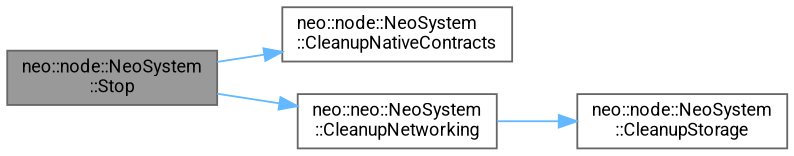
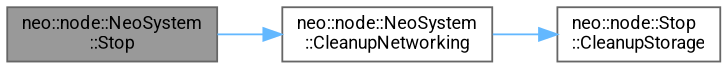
node "neo::node::NeoSystem ::CleanupNativeContracts": removed
node "neo::neo::NeoSystem ::CleanupNetworking": label "neo::neo::NeoSystem ::CleanupNetworking" -> "neo::node::NeoSystem ::CleanupNetworking"
node "neo::node::NeoSystem ::CleanupStorage": label "neo::node::NeoSystem ::CleanupStorage" -> "neo::node::Stop ::CleanupStorage"
